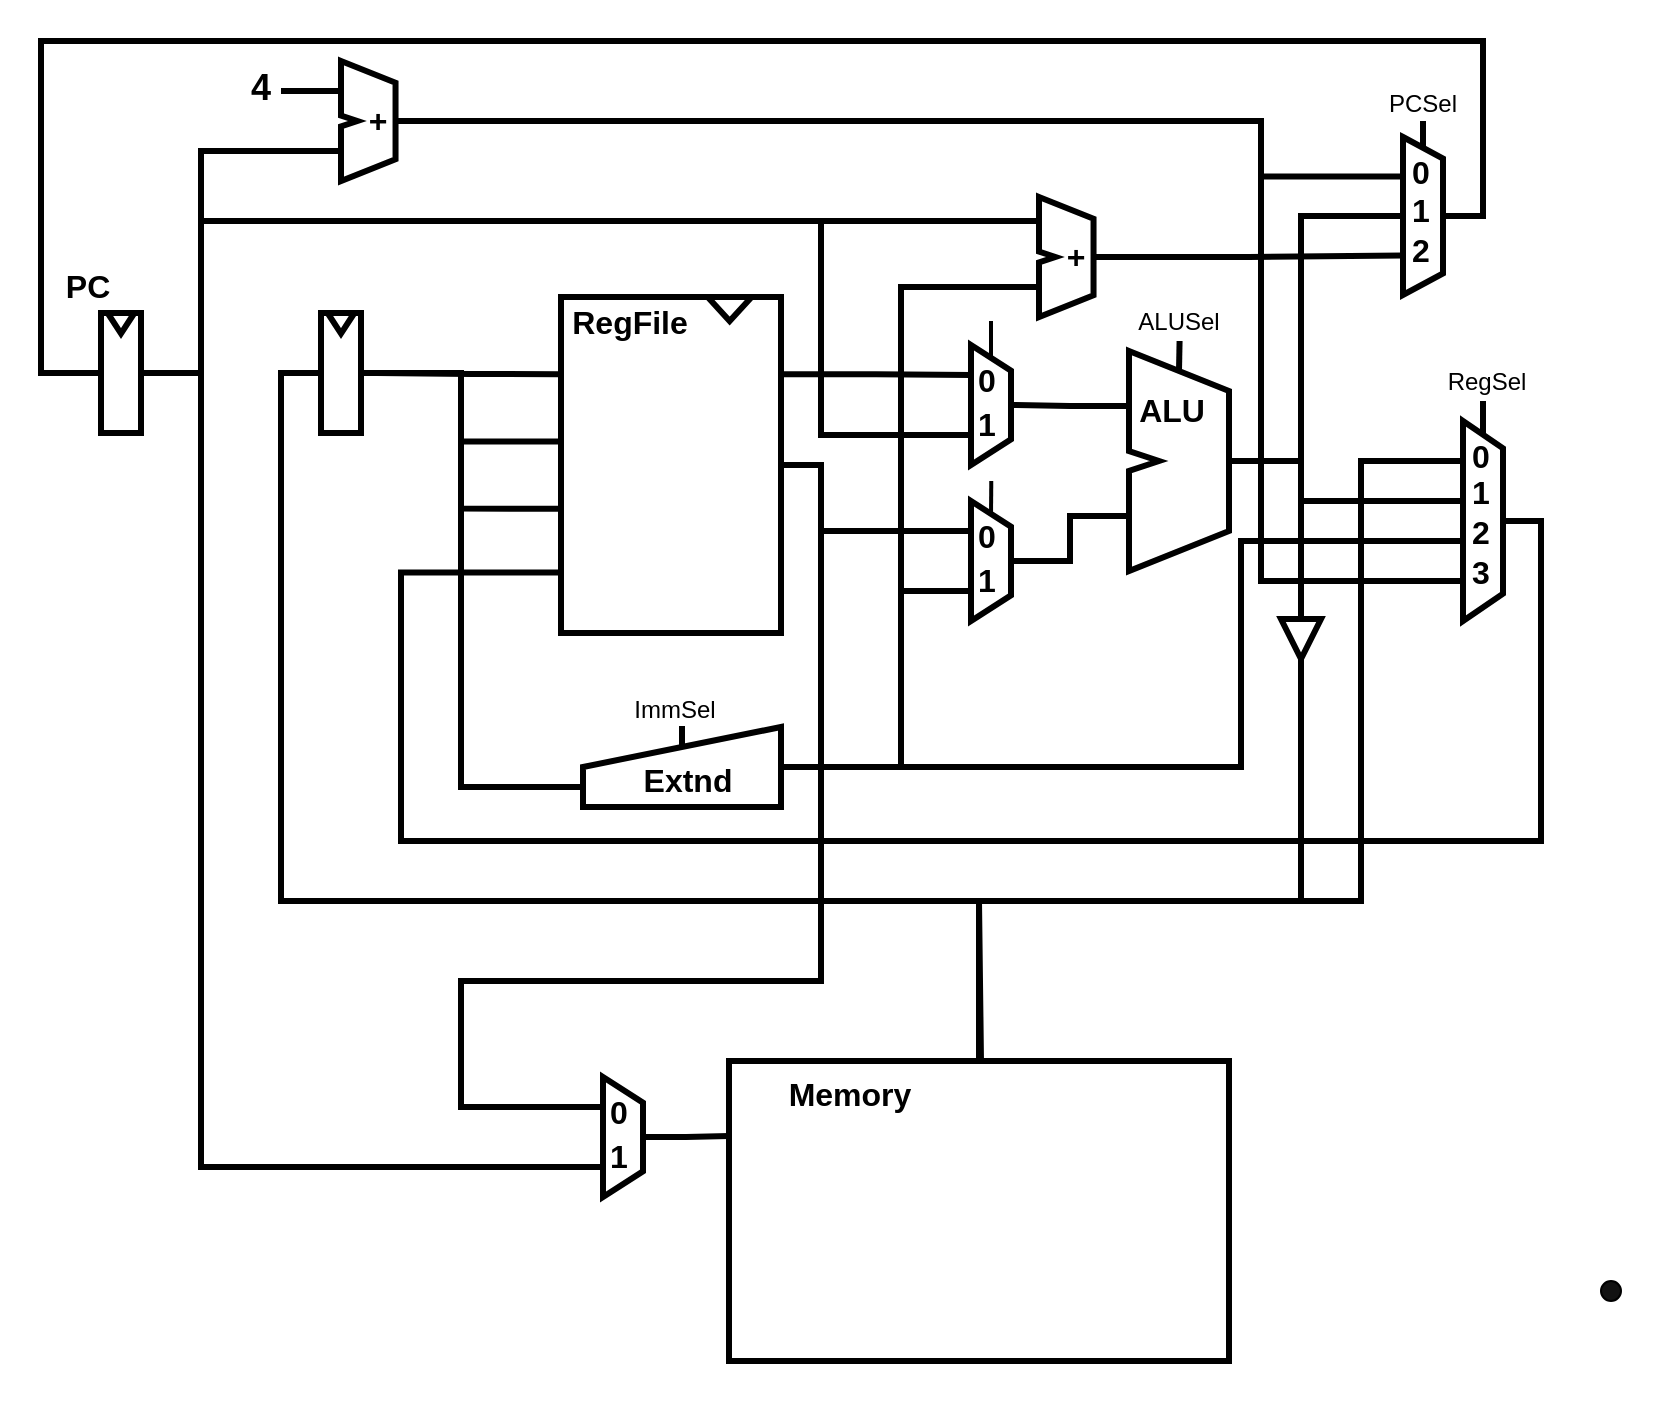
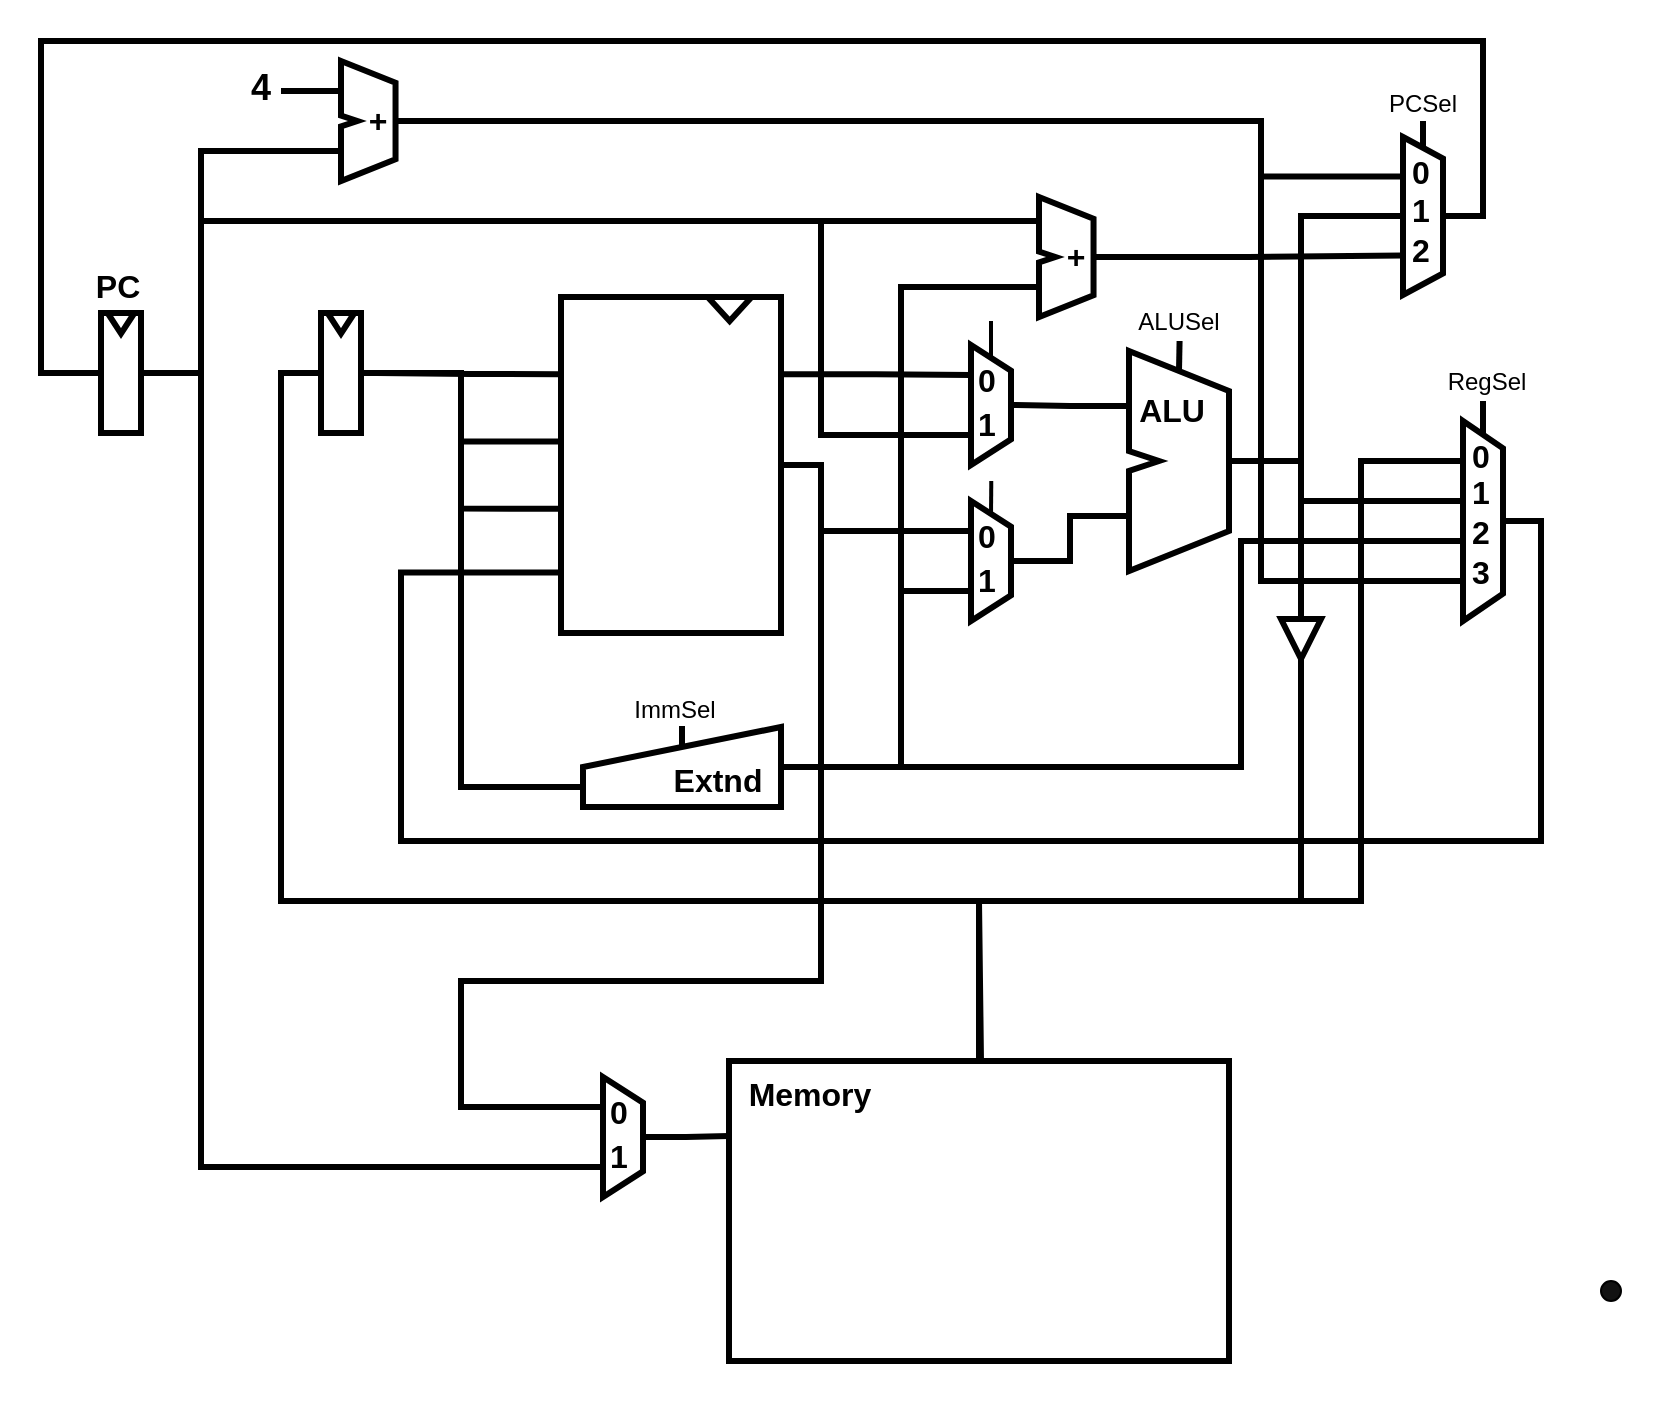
node "PC": moved (89, 287) -> (119, 287)
node "RegFile": removed
node "Extnd": moved (689, 781) -> (719, 781)
node "Memory": moved (851, 1095) -> (811, 1095)
